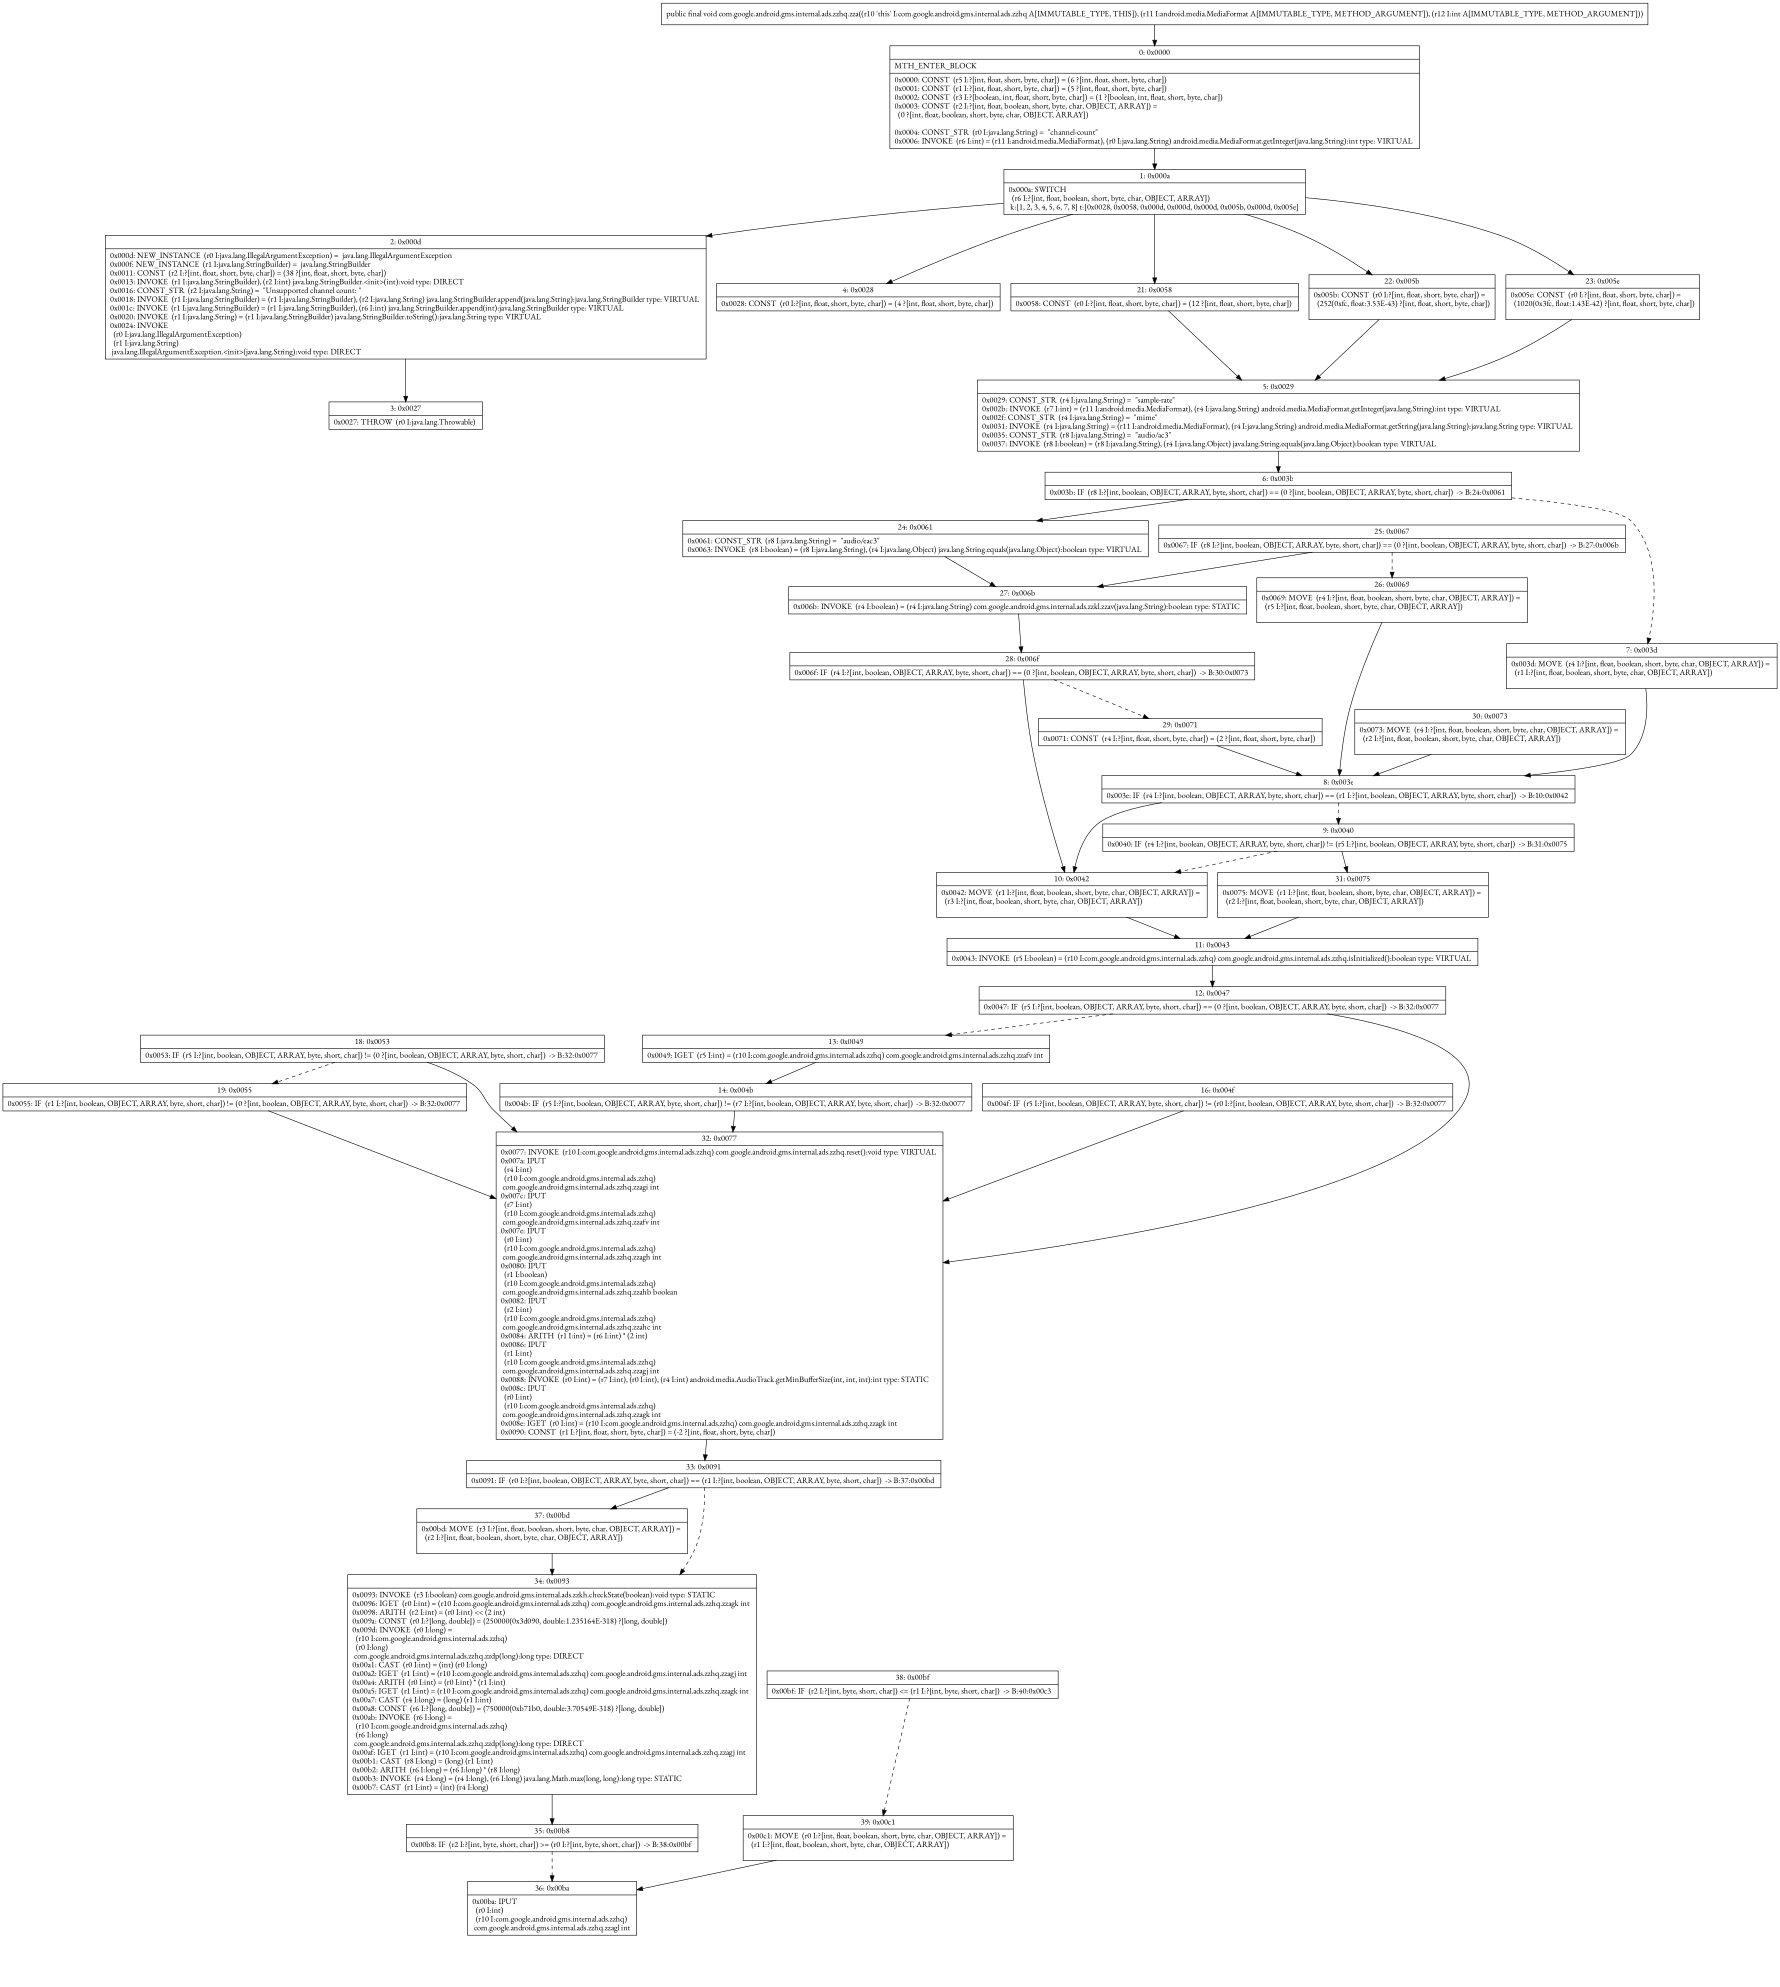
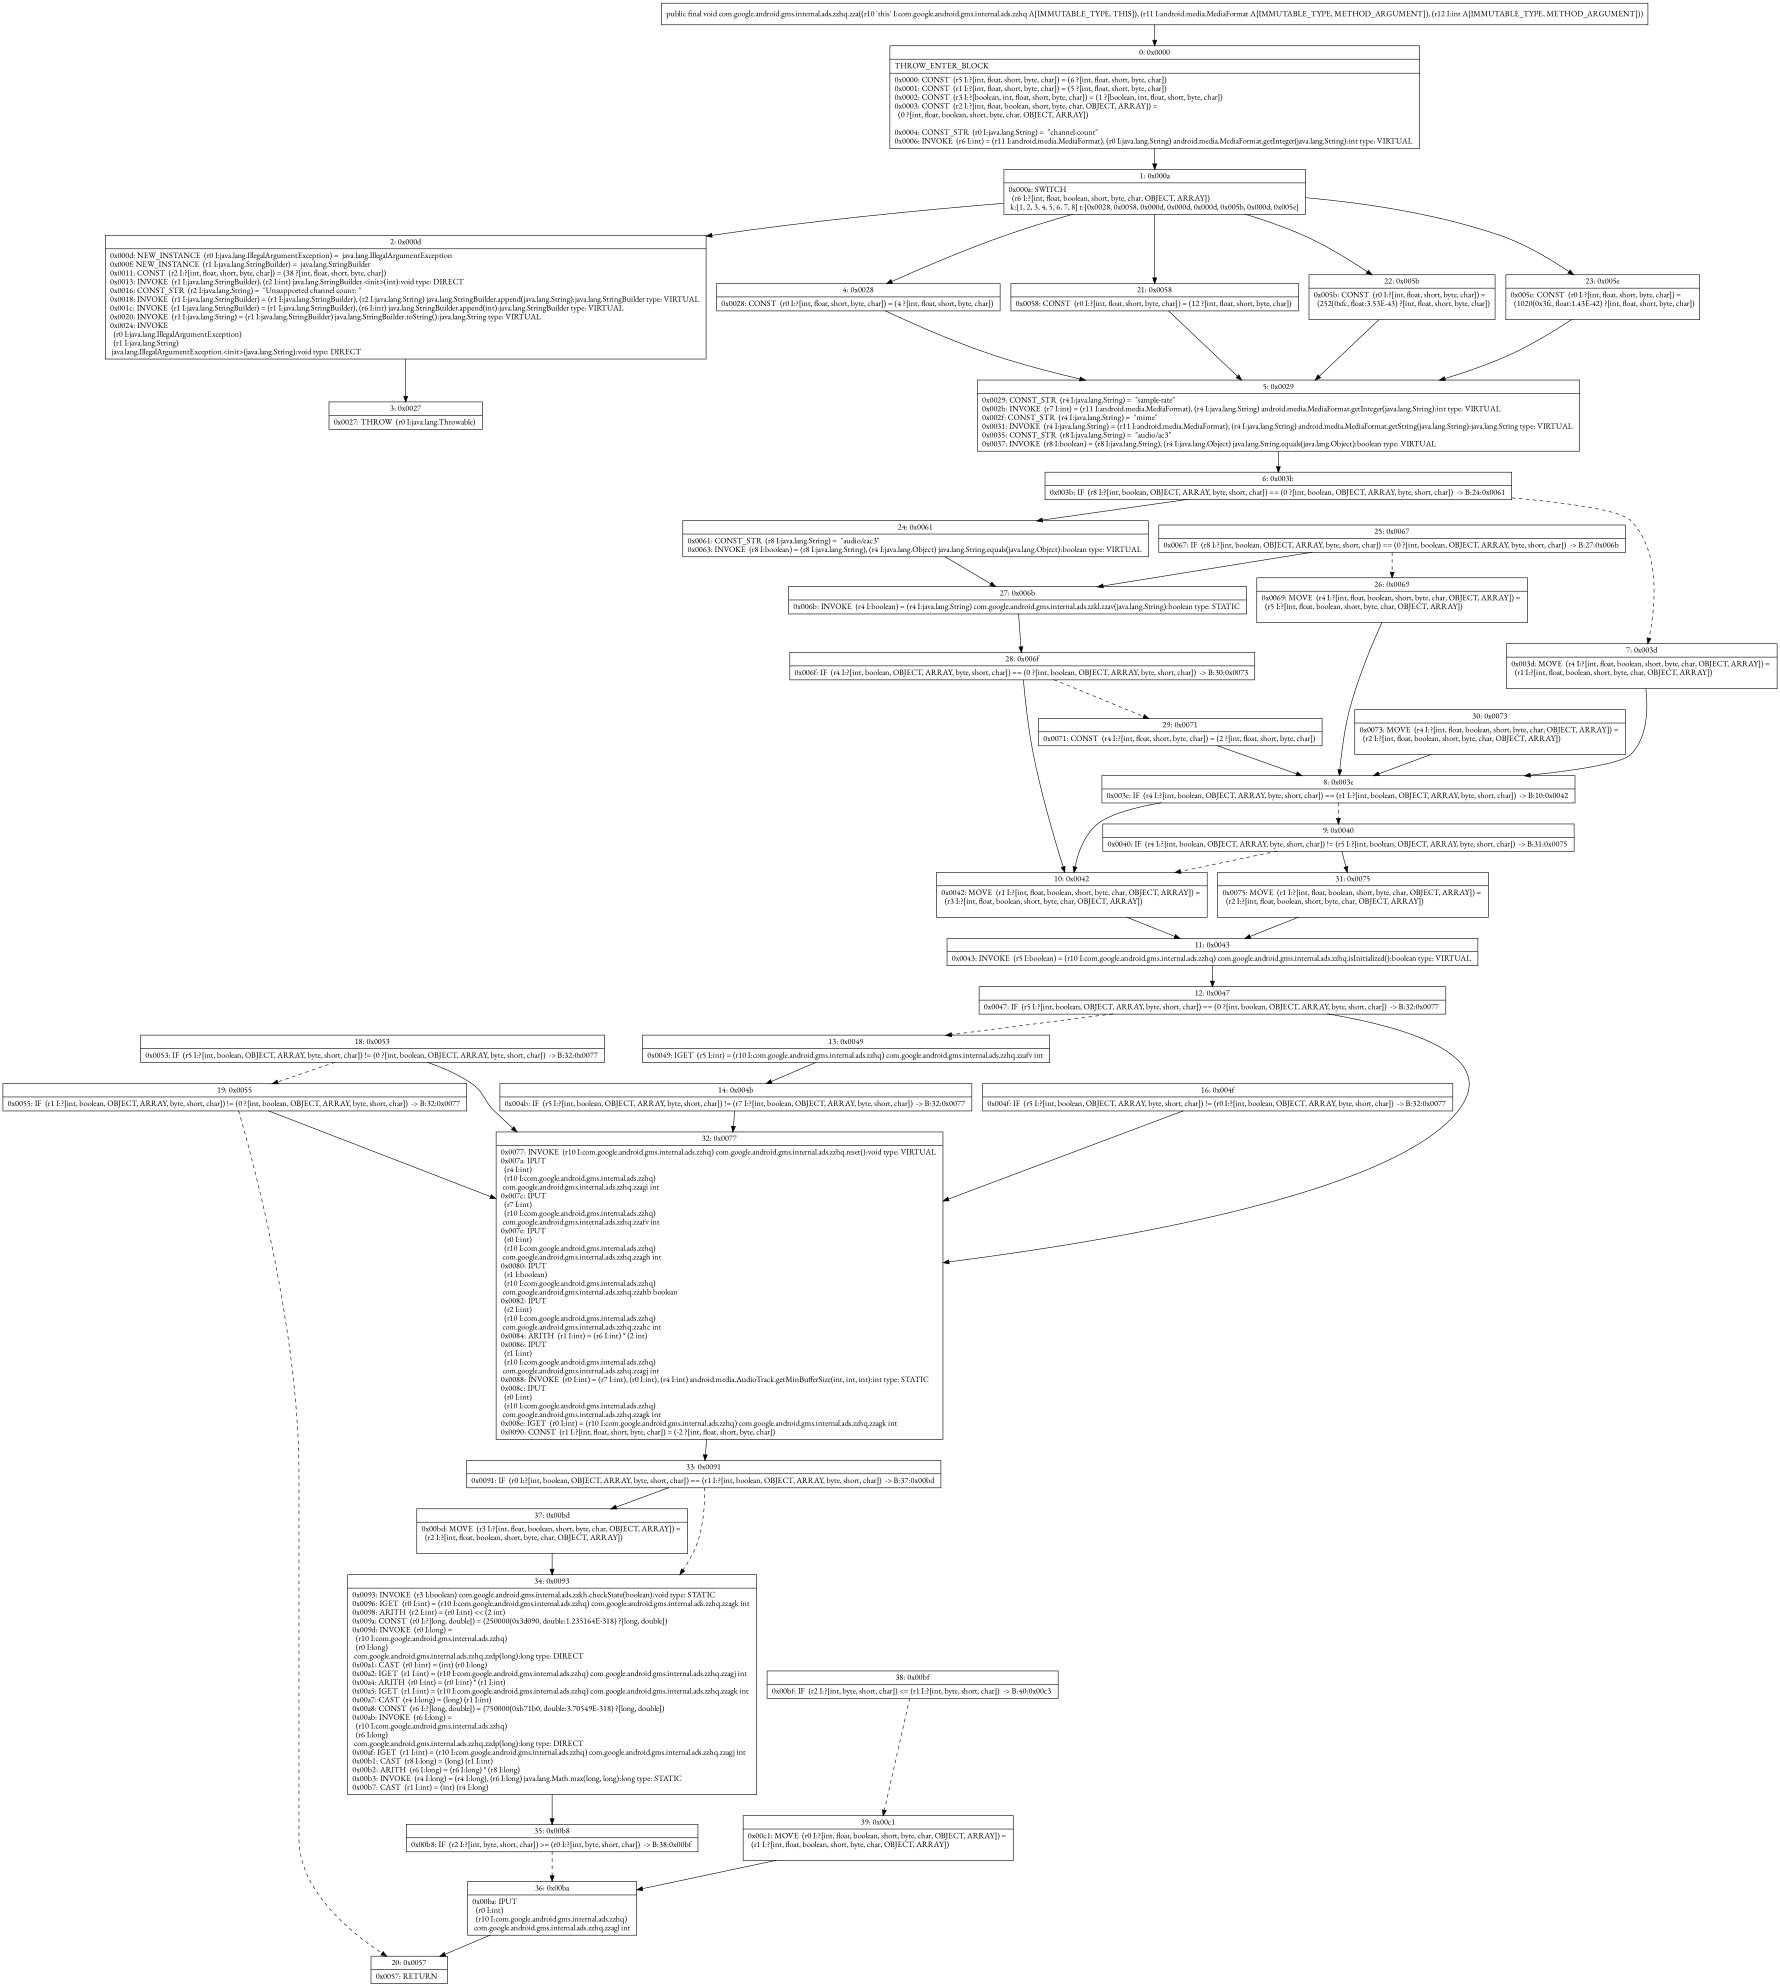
node "0: 0x0000": text "MTH_ENTER_BLOCK" -> "THROW_ENTER_BLOCK"
edge "4: 0x0028" -> "5: 0x0029": added
node "20: 0x0057": added
